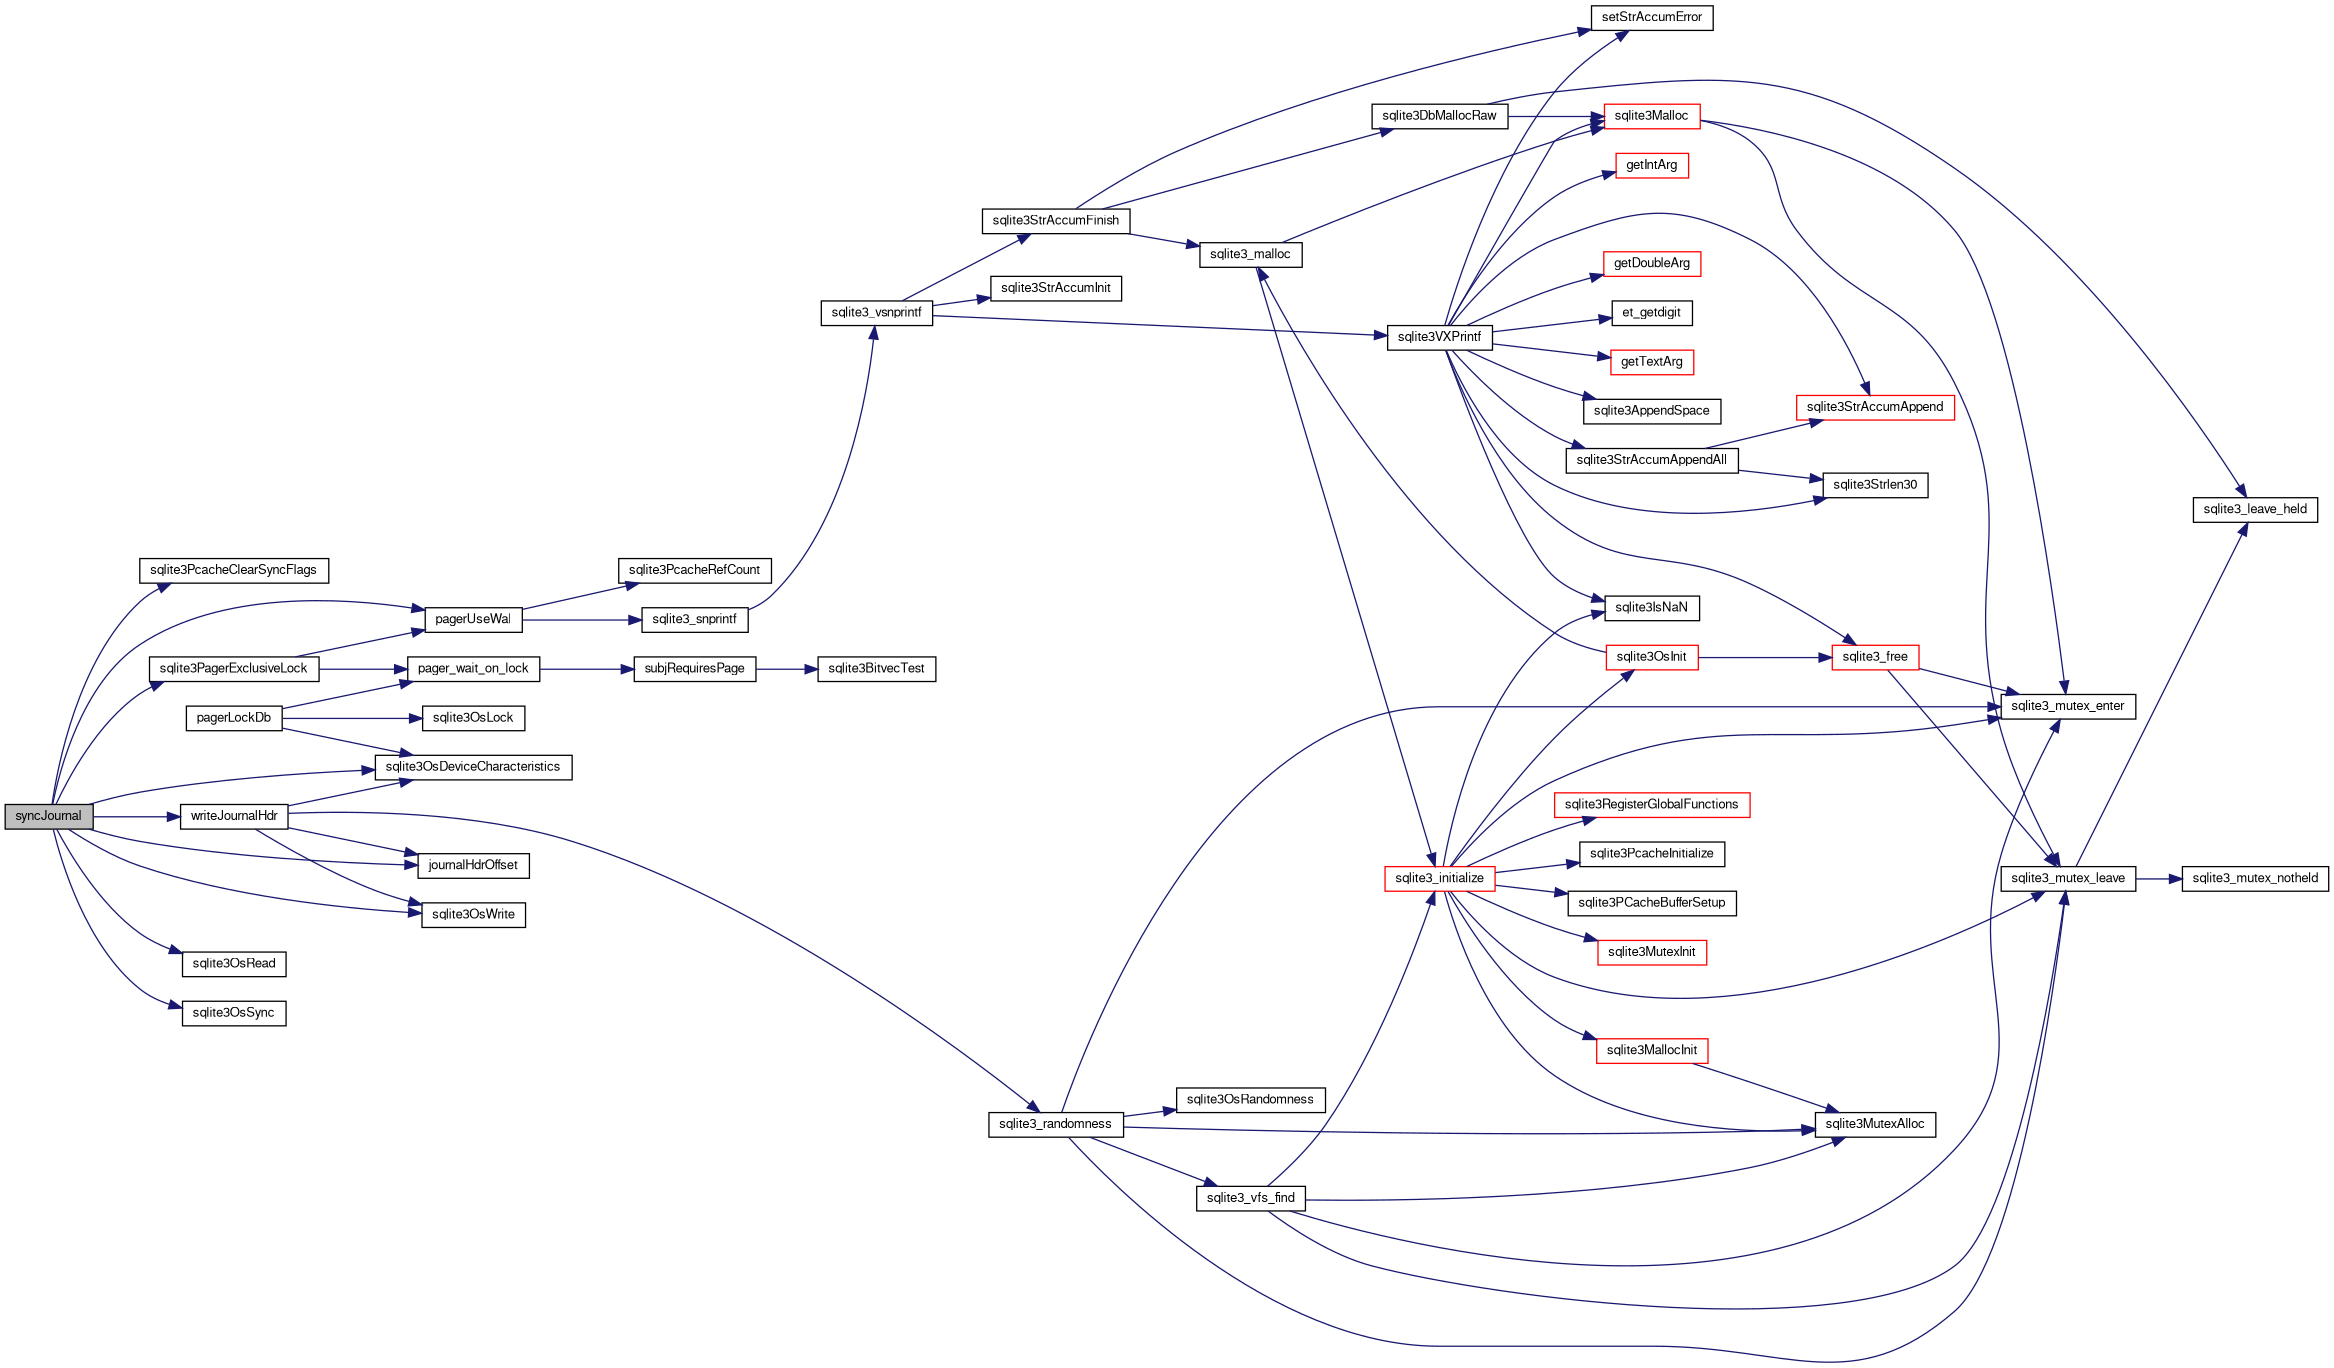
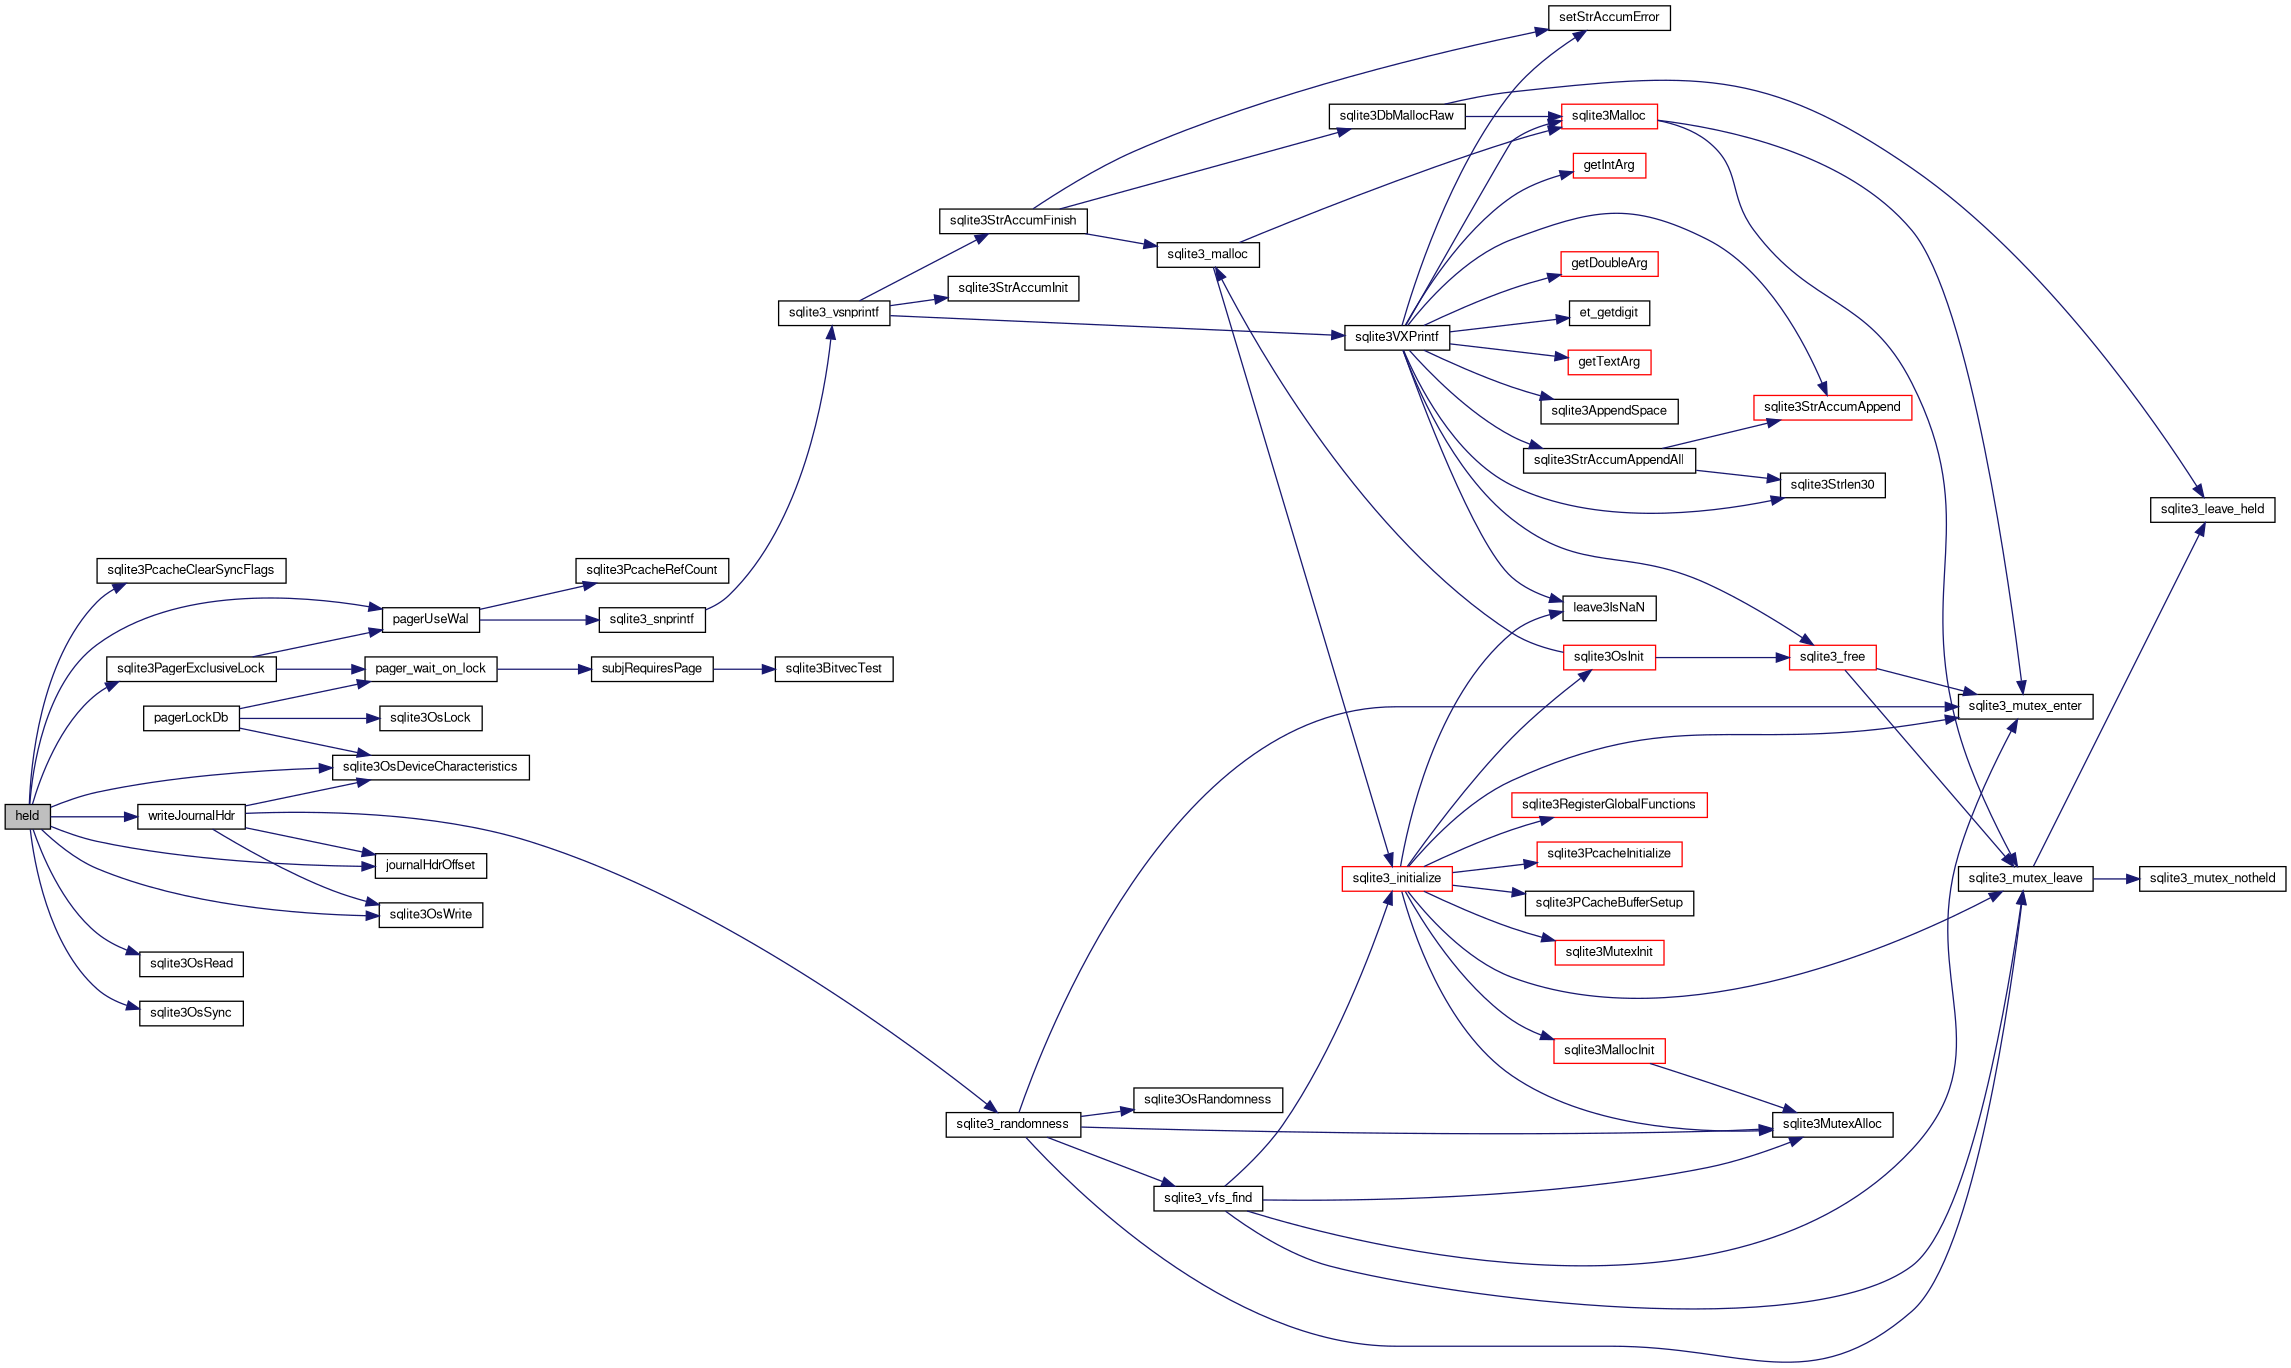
node "sqlite3IsNaN": label "sqlite3IsNaN" -> "leave3IsNaN"
node "syncJournal": label "syncJournal" -> "held"
node "sqlite3PcacheInitialize": color black -> red
